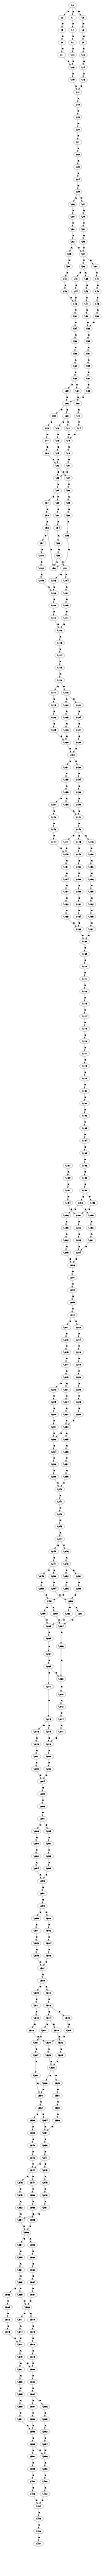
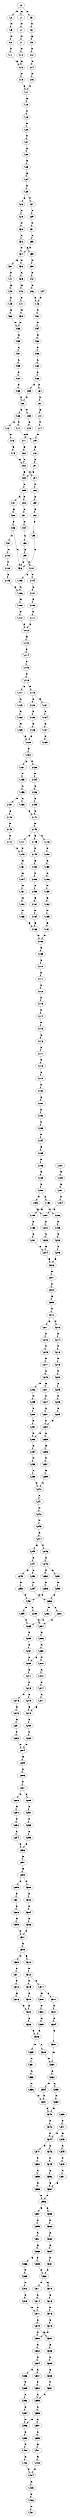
node "S40": removed
edge "S129" -> "S130": removed, label "A"
edge "S269" -> "S268": reversed
edge "S337" -> "S339": now "S337" -> "S340"
